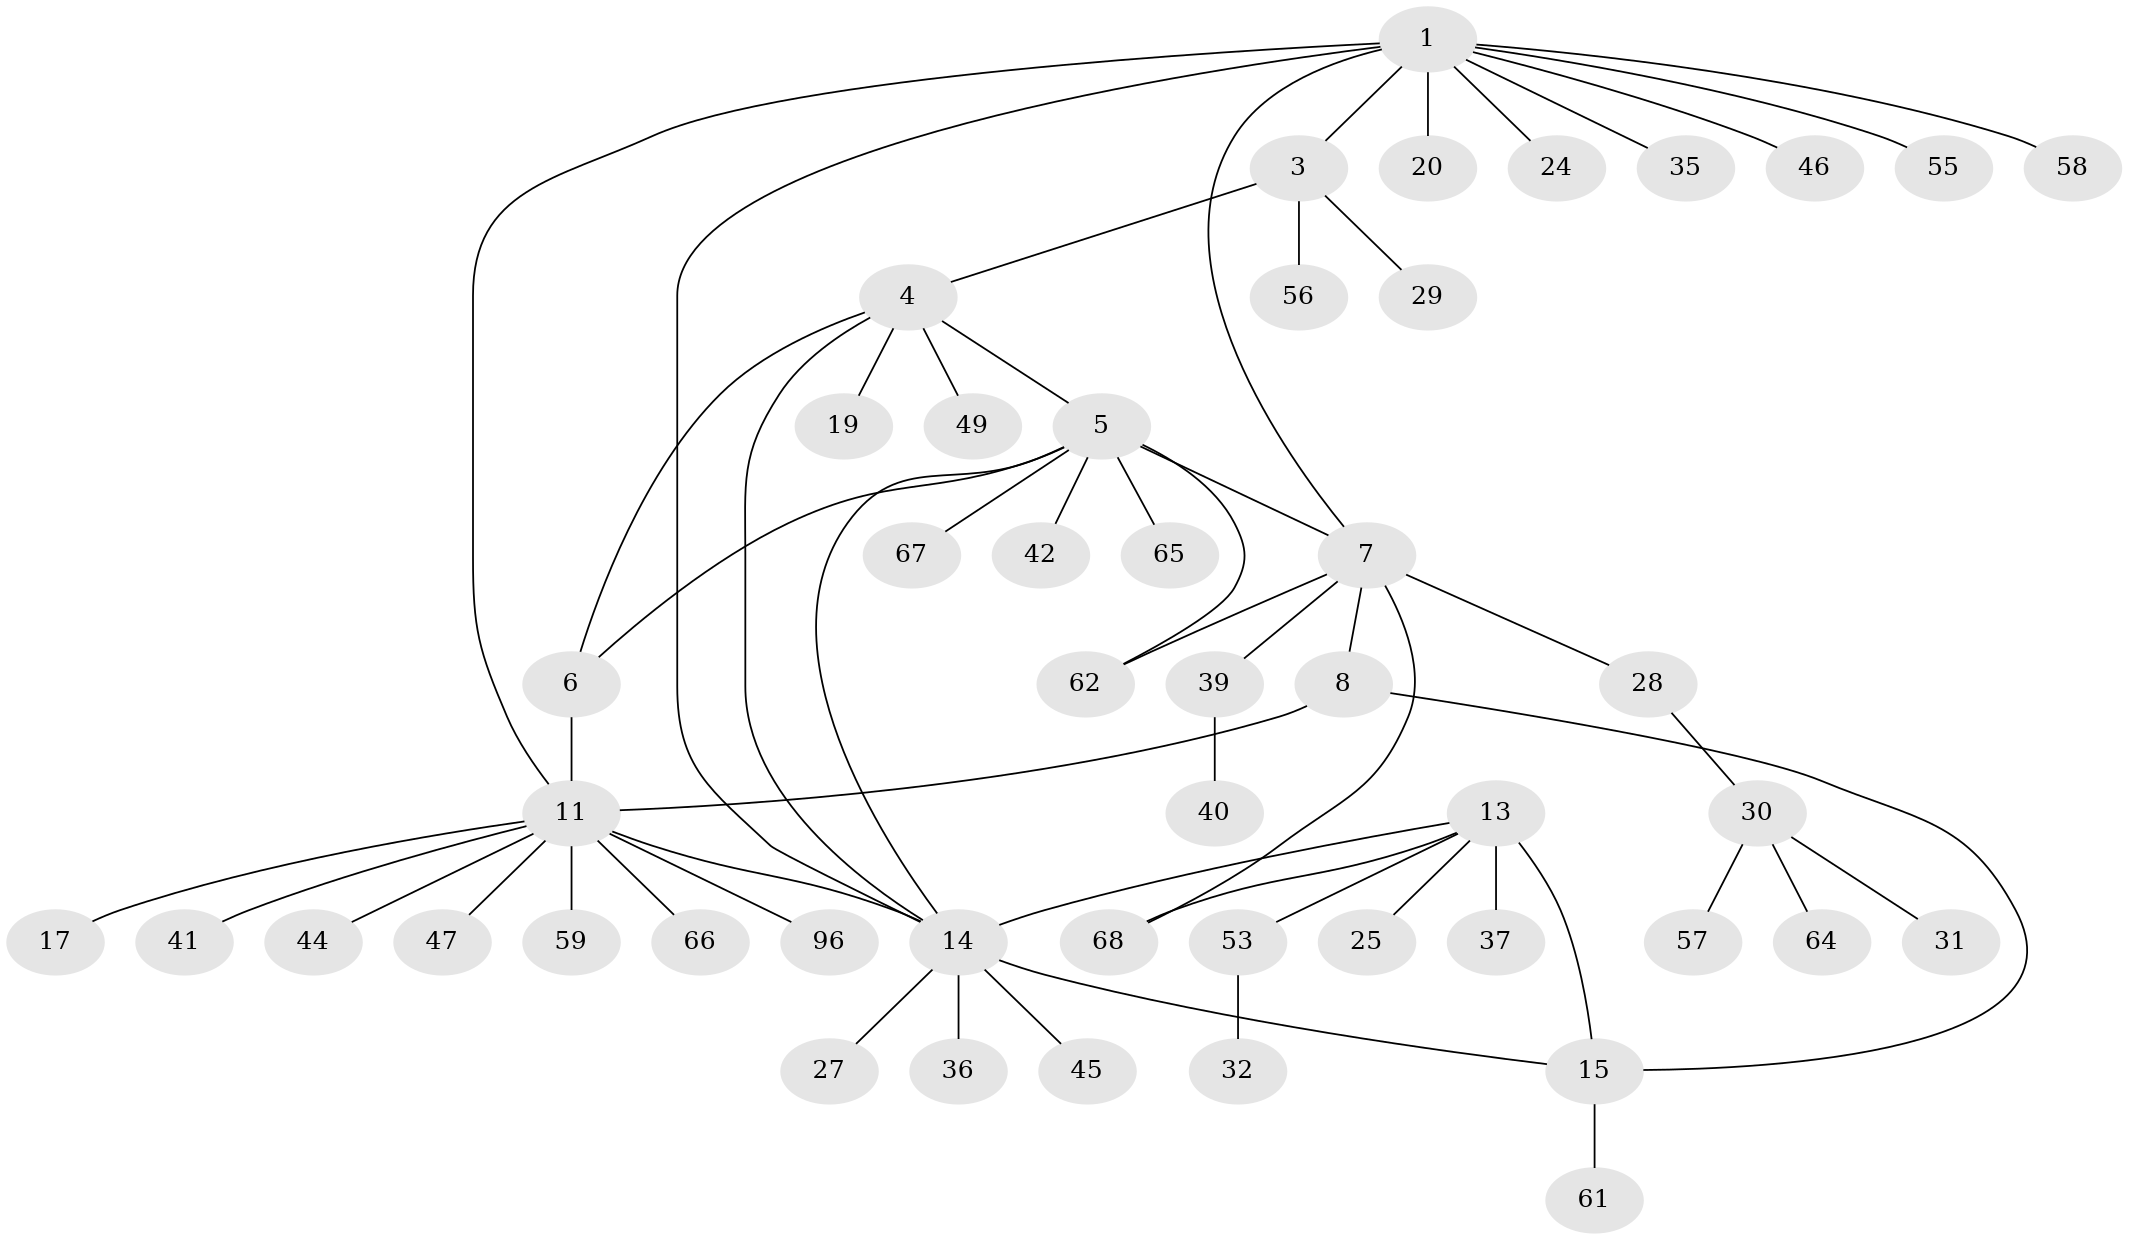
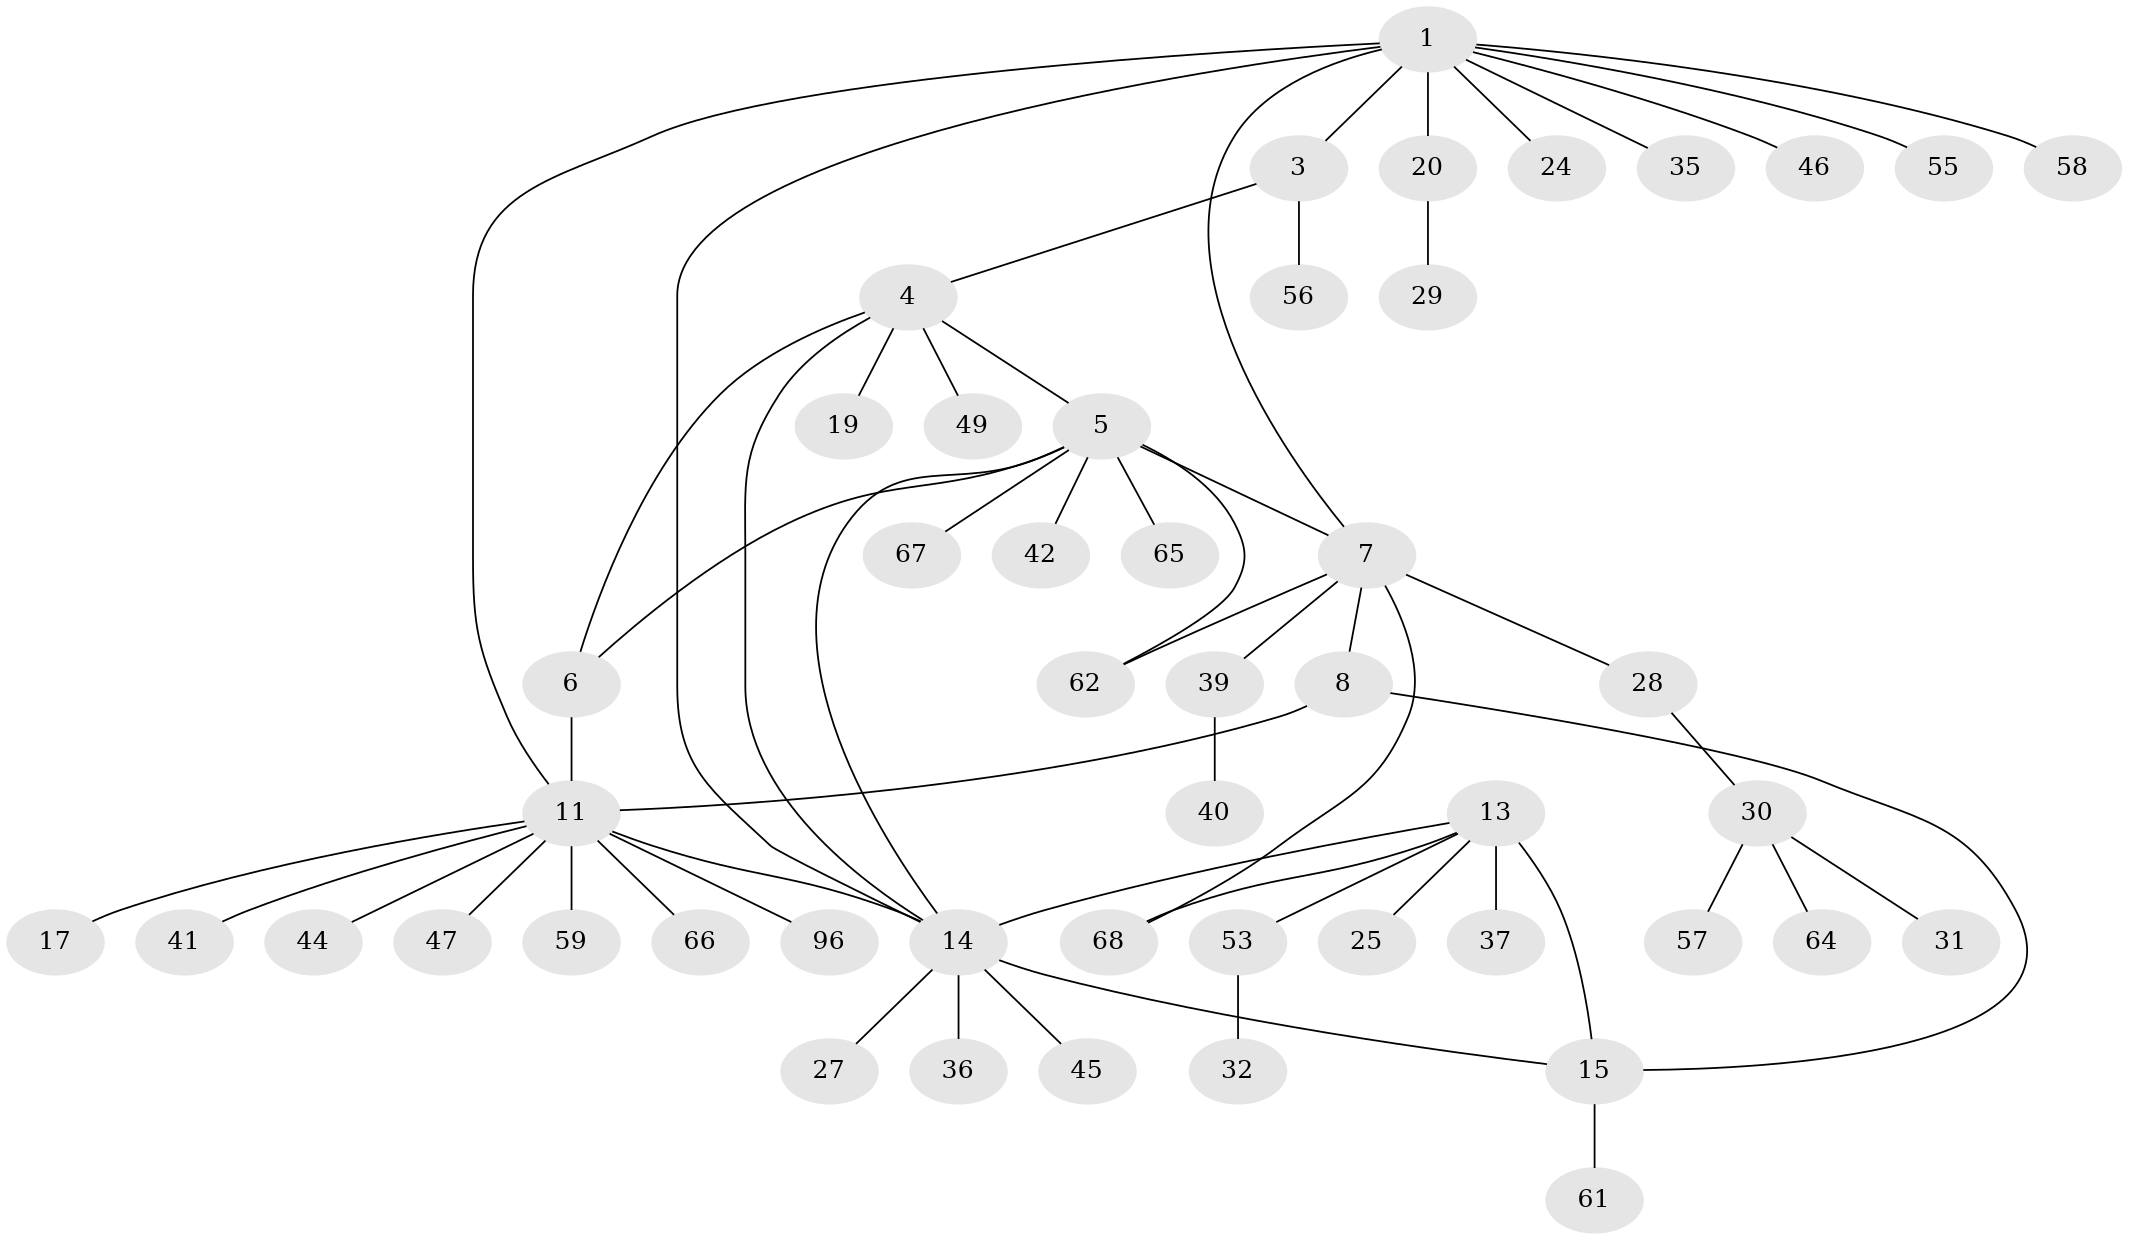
edge "3" -- "29": now "20" -- "29"
